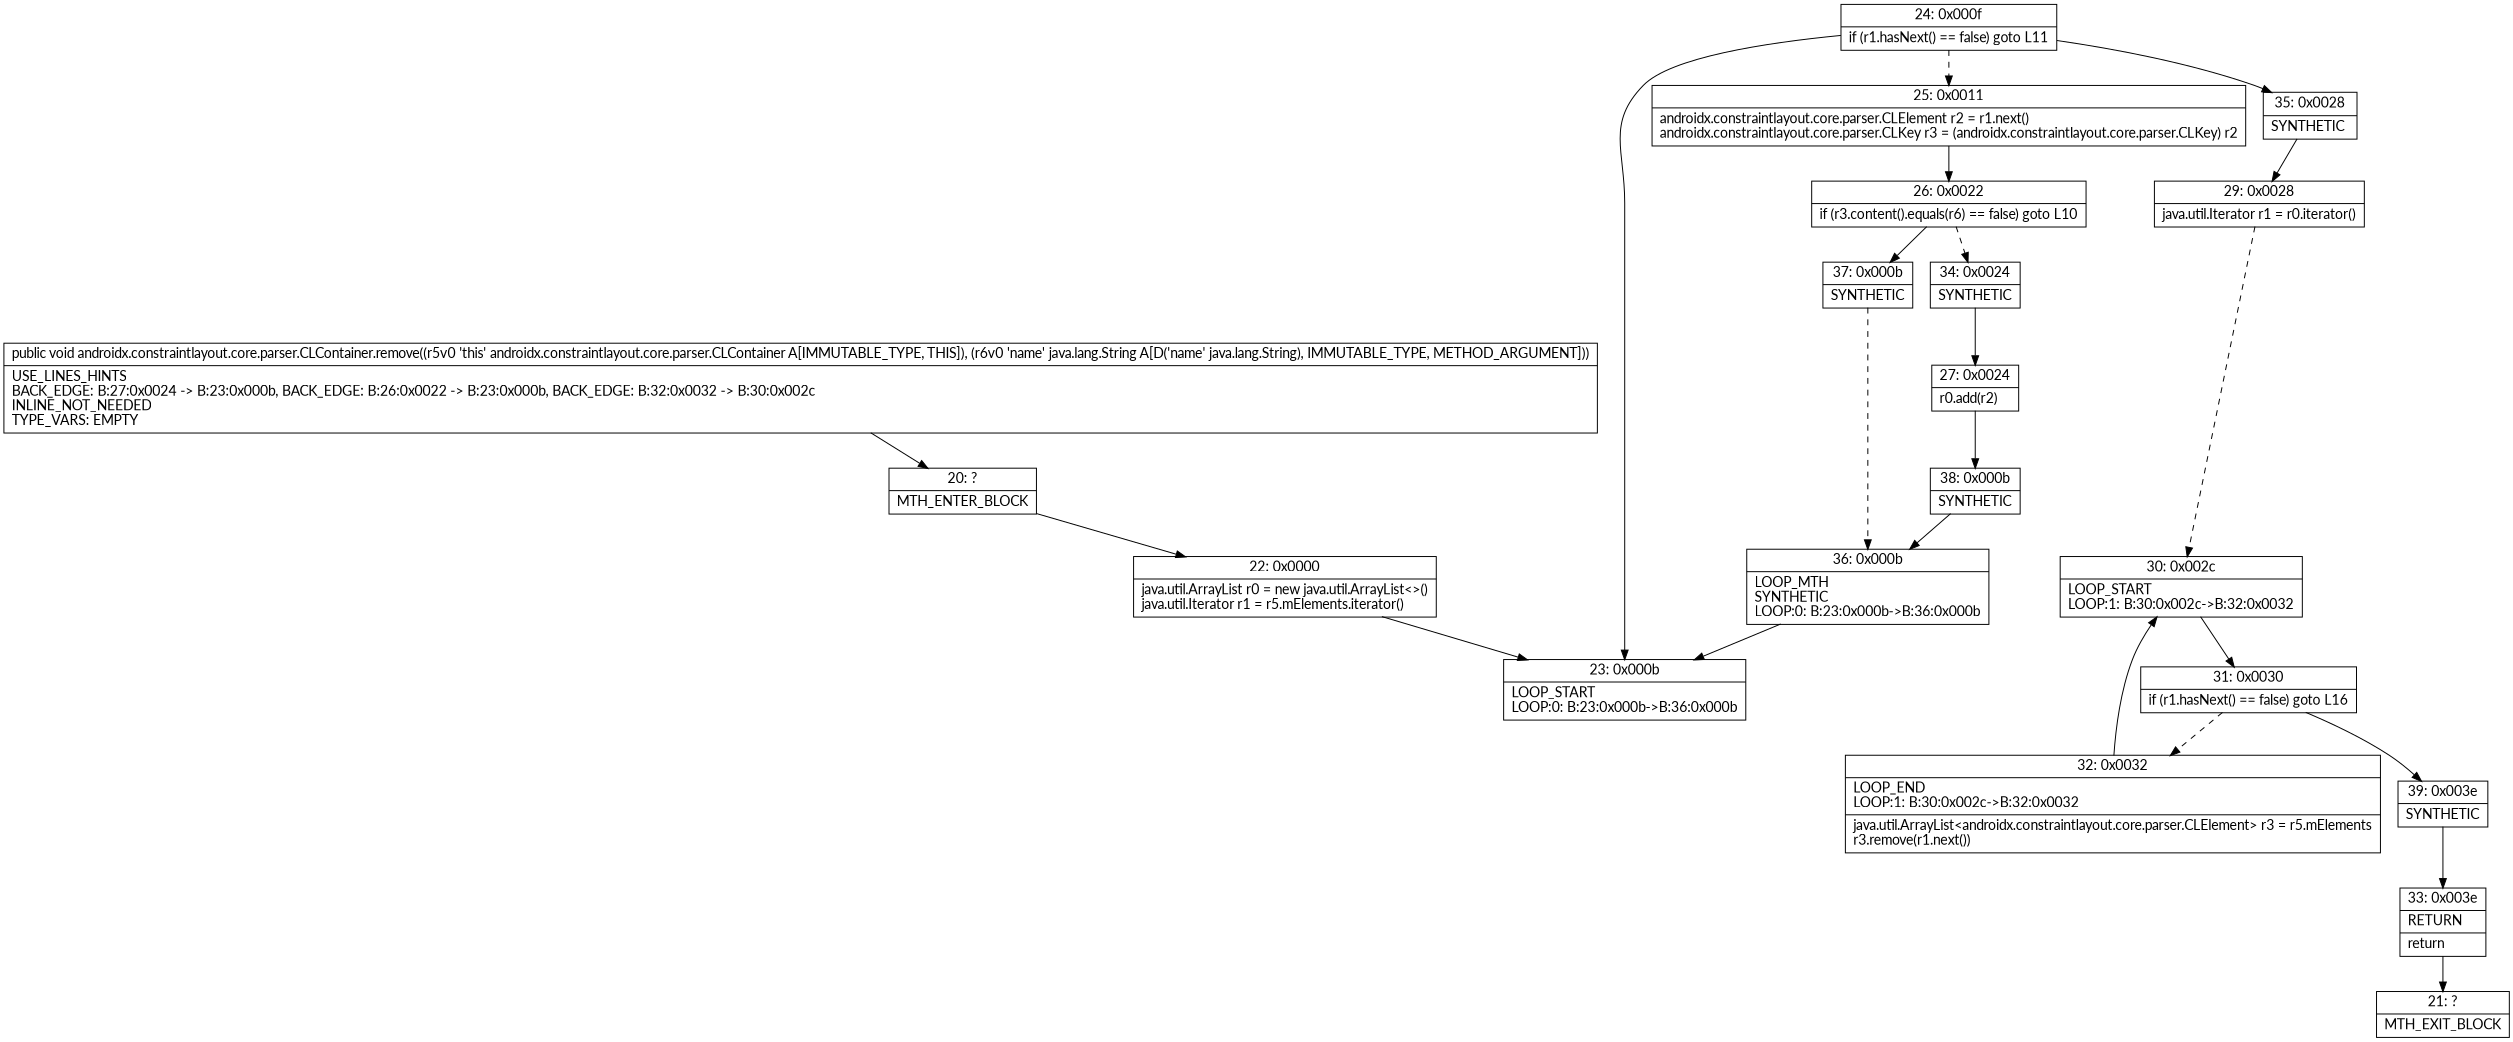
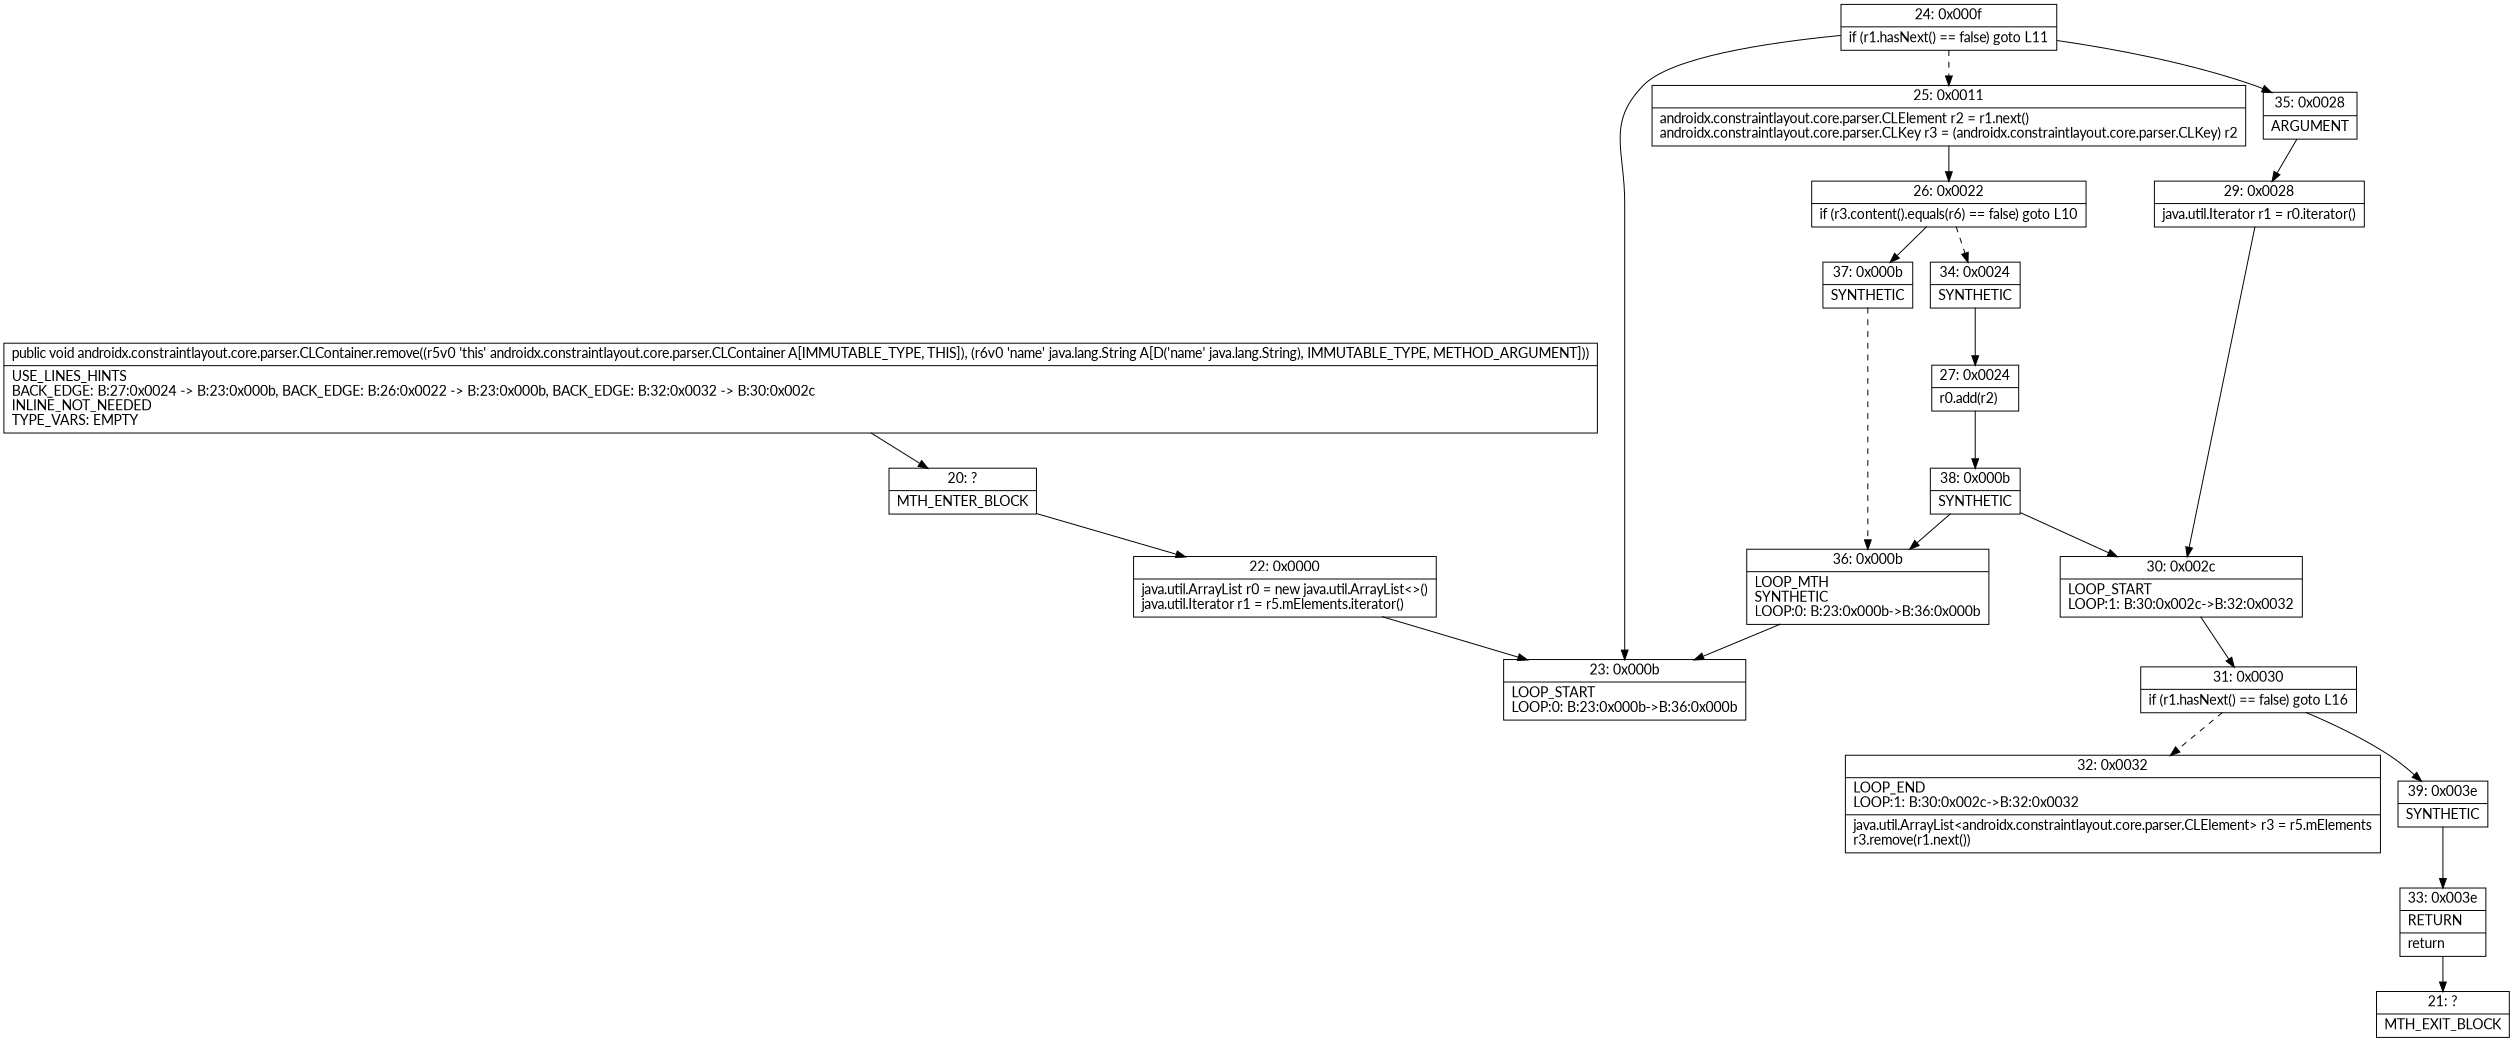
node "35: 0x0028": text "SYNTHETIC" -> "ARGUMENT"
edge "29: 0x0028" -> "30: 0x002c": style dashed -> solid
edge "32: 0x0032" -> "30: 0x002c": now "38: 0x000b" -> "30: 0x002c"
